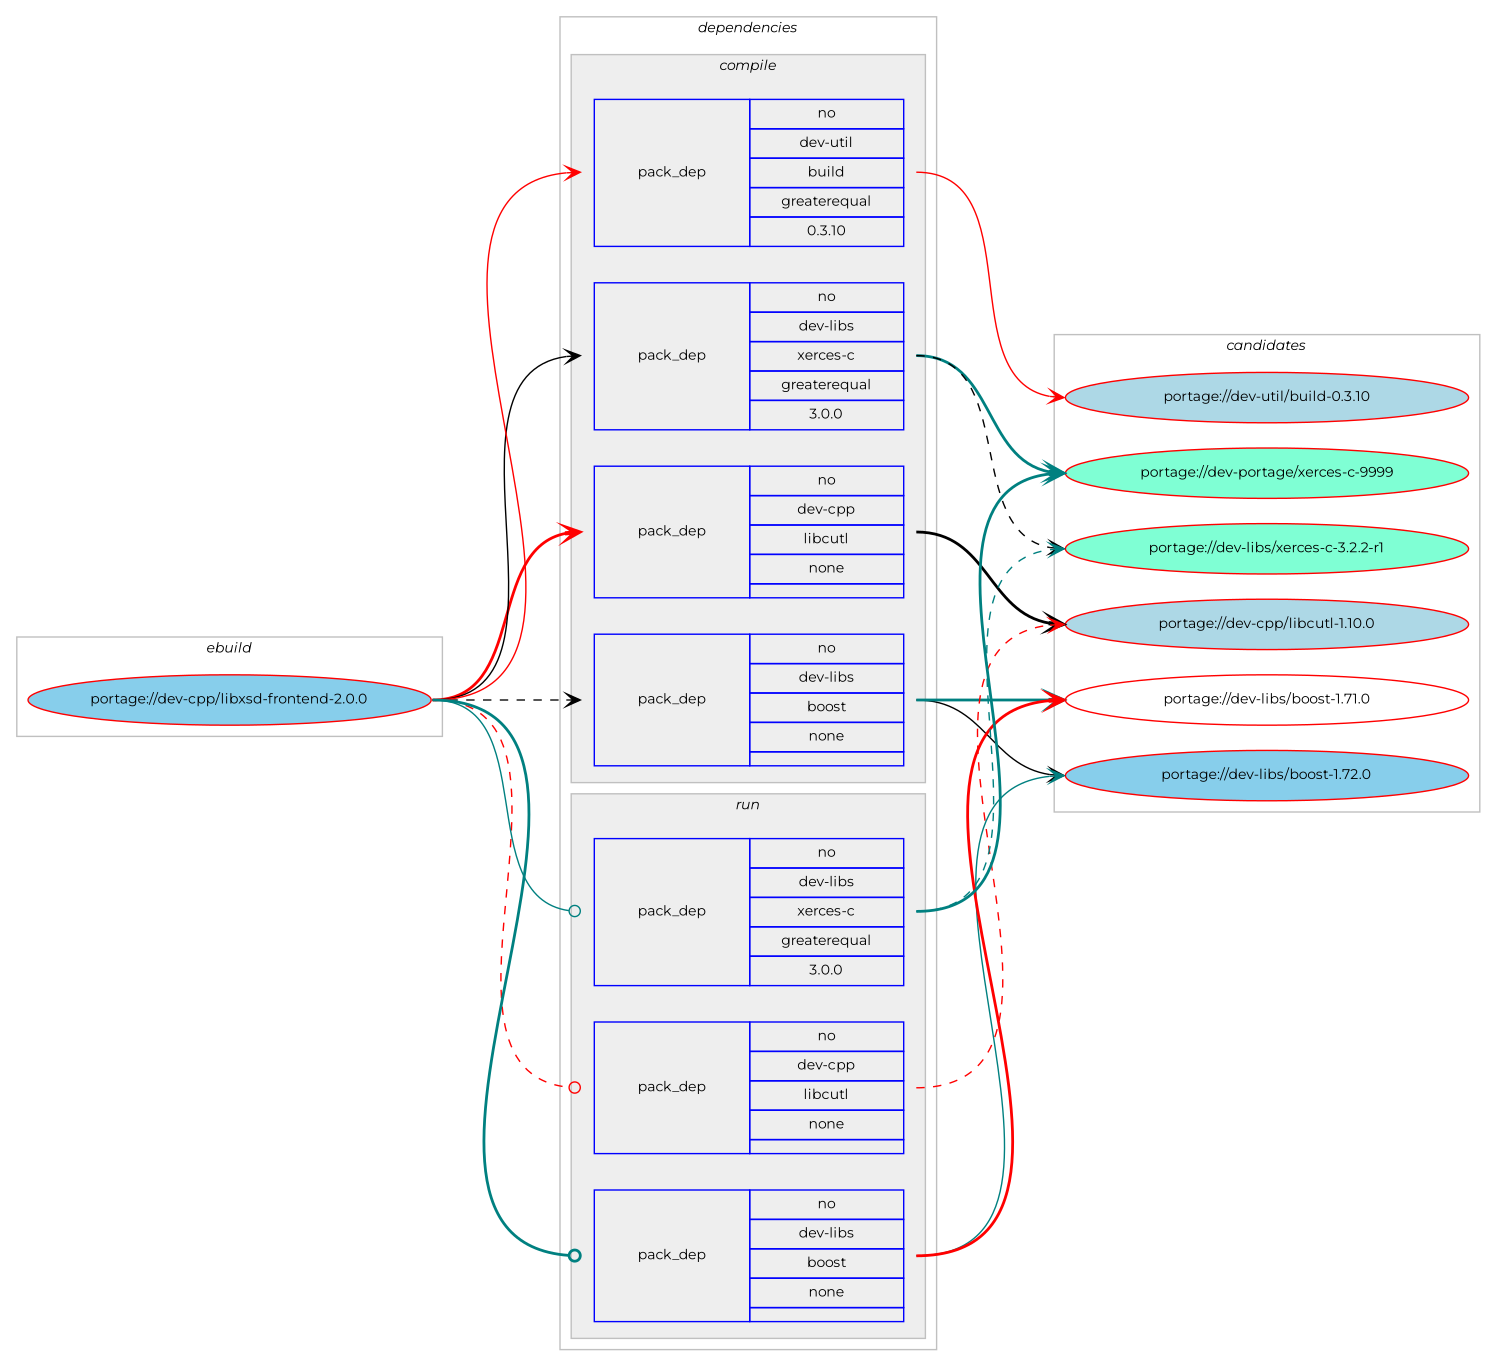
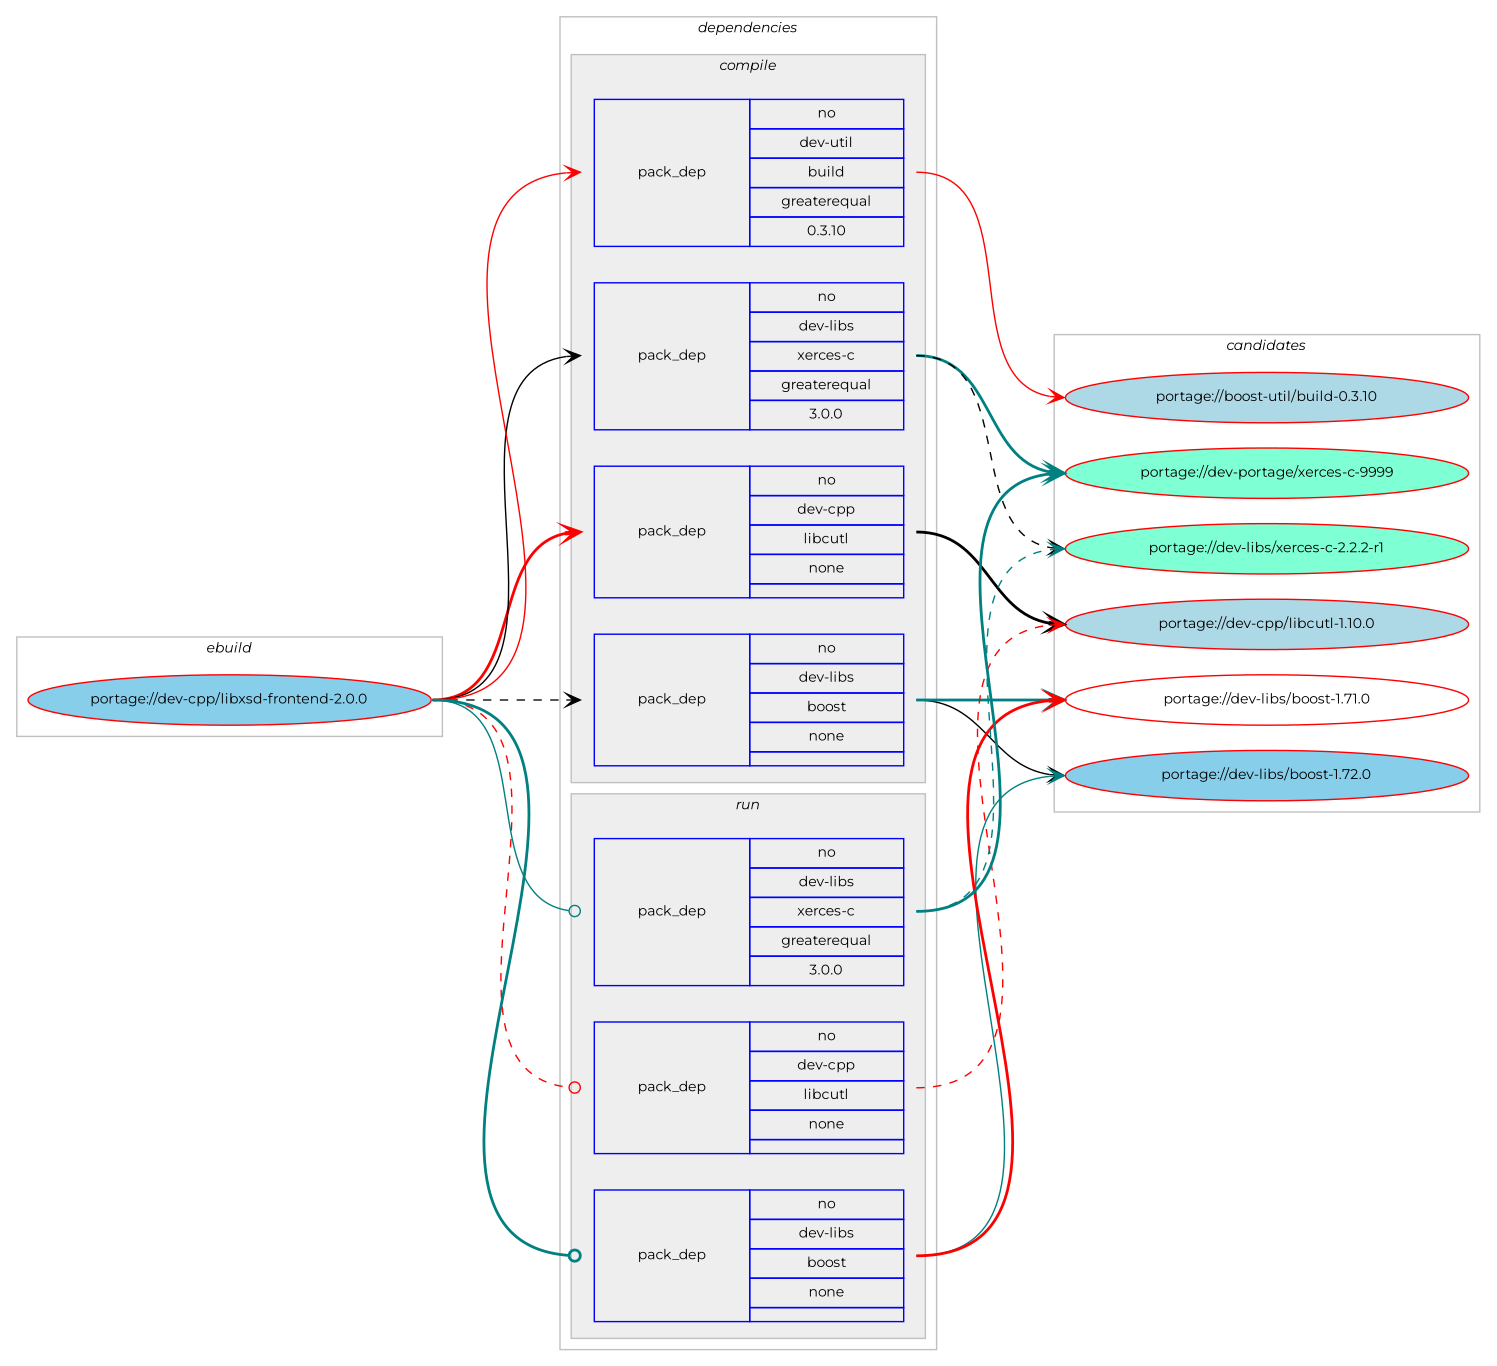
node "portage://dev-util/build-0.3.10": label "portage://dev-util/build-0.3.10" -> "portage://boost-util/build-0.3.10"
node "portage://dev-libs/xerces-c-3.2.2-r1": label "portage://dev-libs/xerces-c-3.2.2-r1" -> "portage://dev-libs/xerces-c-2.2.2-r1"
